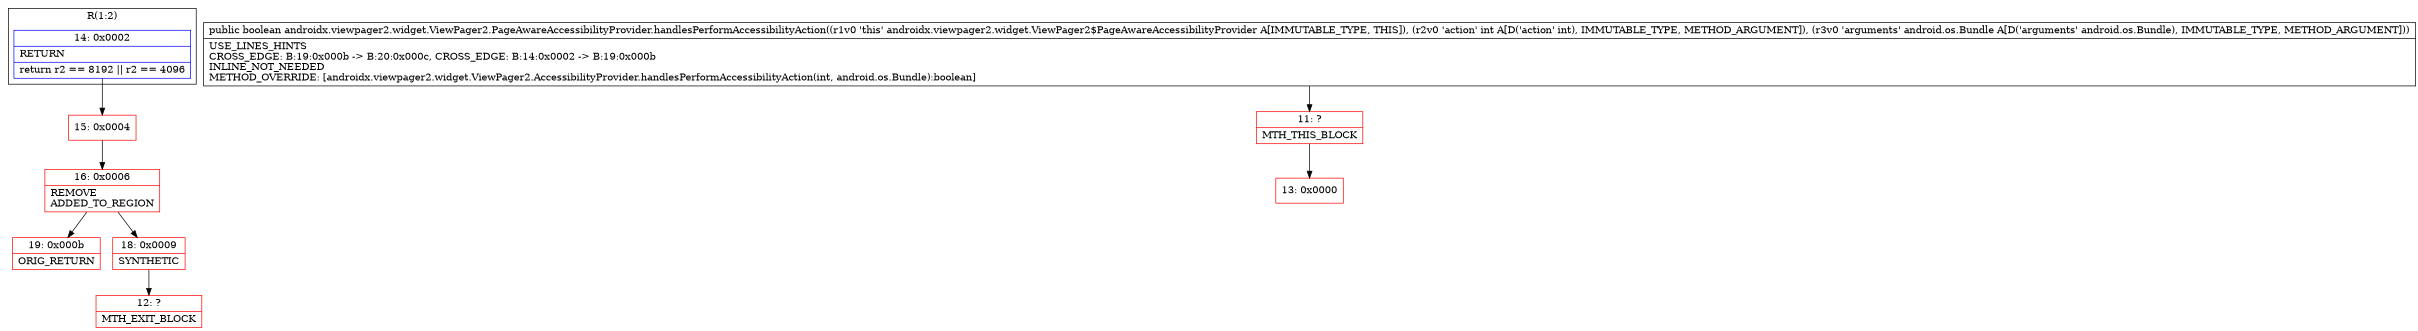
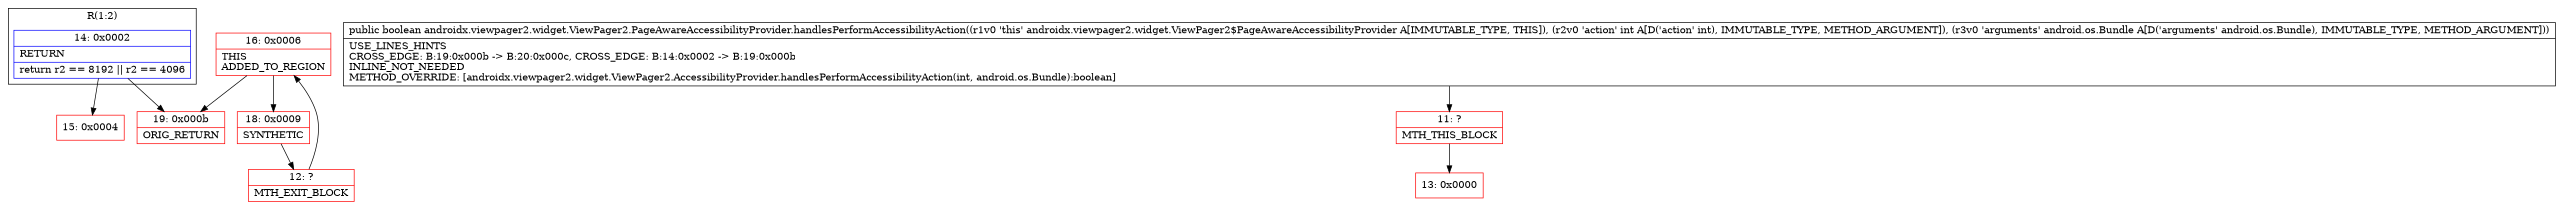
edge "14: 0x0002" -> "19: 0x000b": added
edge "15: 0x0004" -> "16: 0x0006": now "12: ?" -> "16: 0x0006"
node "16: 0x0006": text "REMOVE" -> "THIS"
